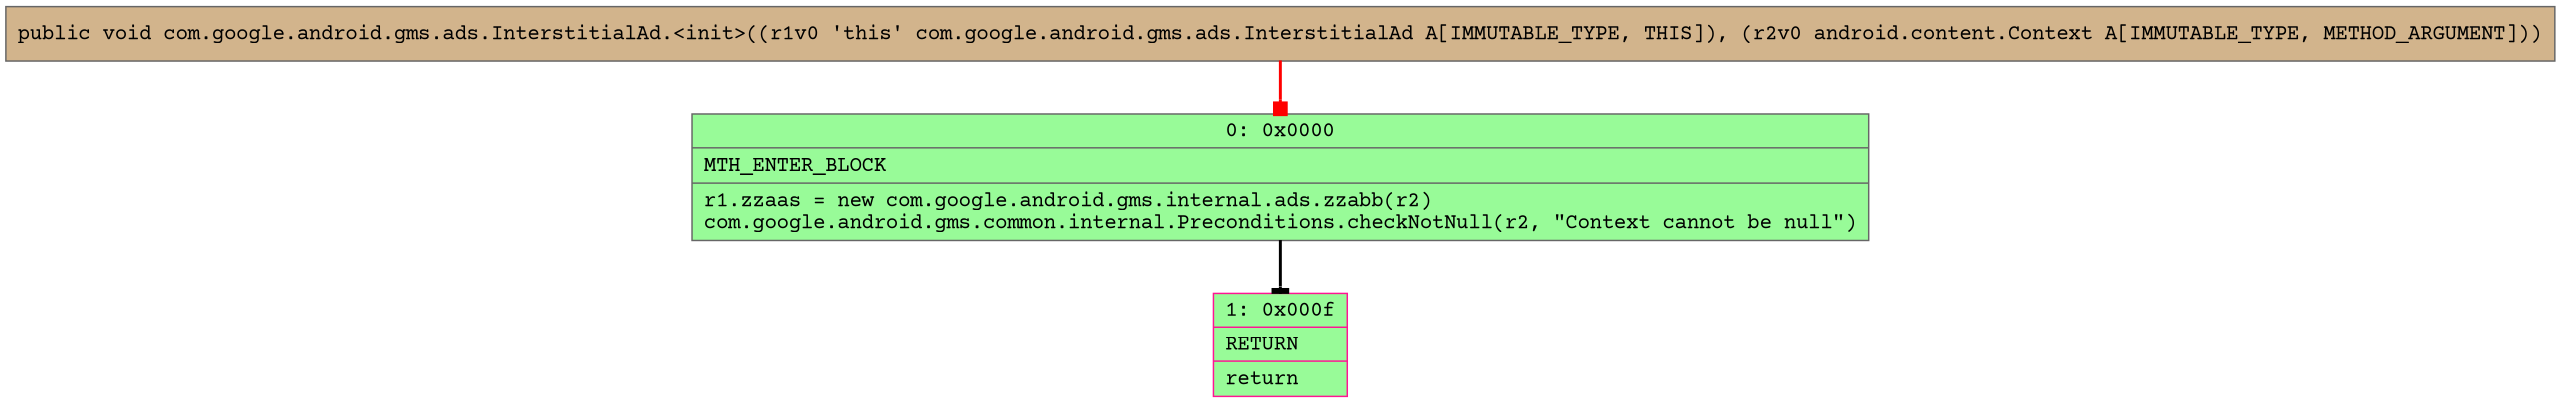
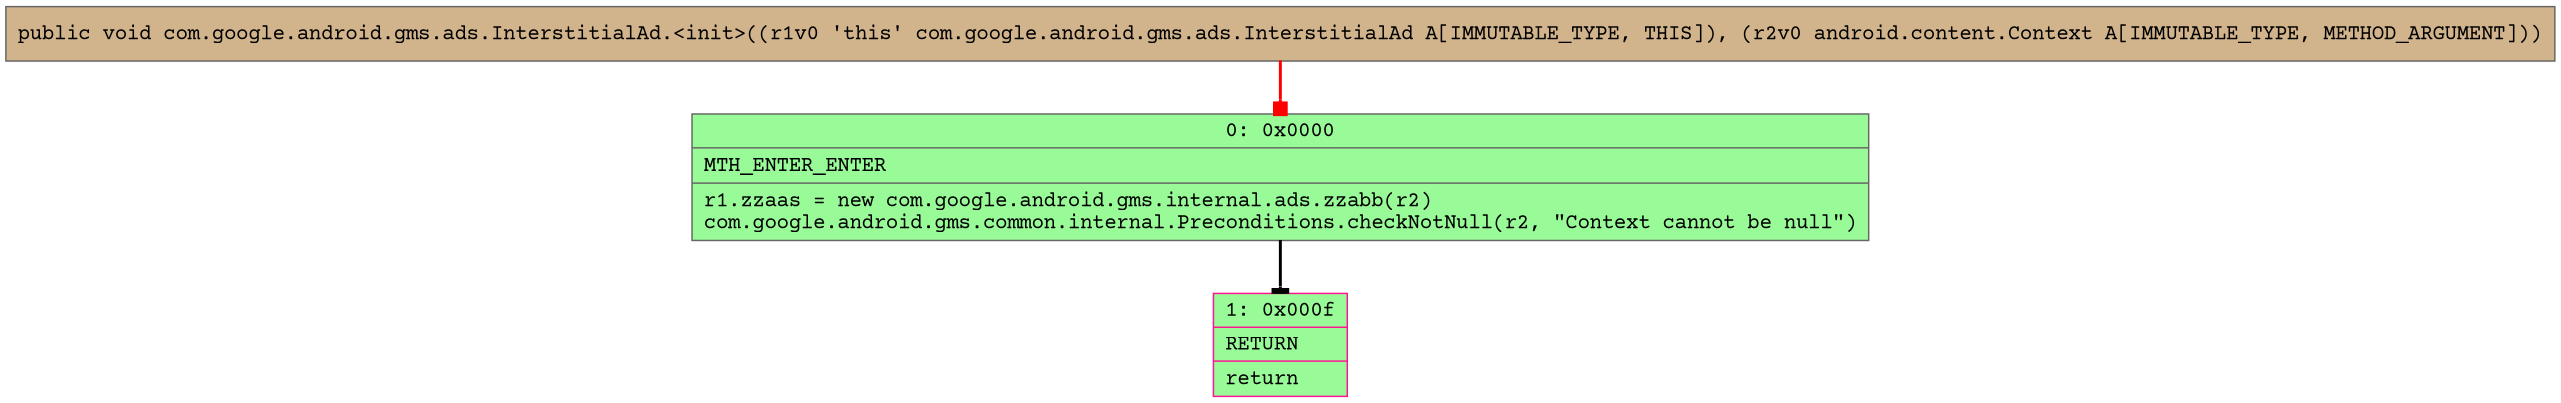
node "0: 0x0000": text "MTH_ENTER_BLOCK" -> "MTH_ENTER_ENTER"
